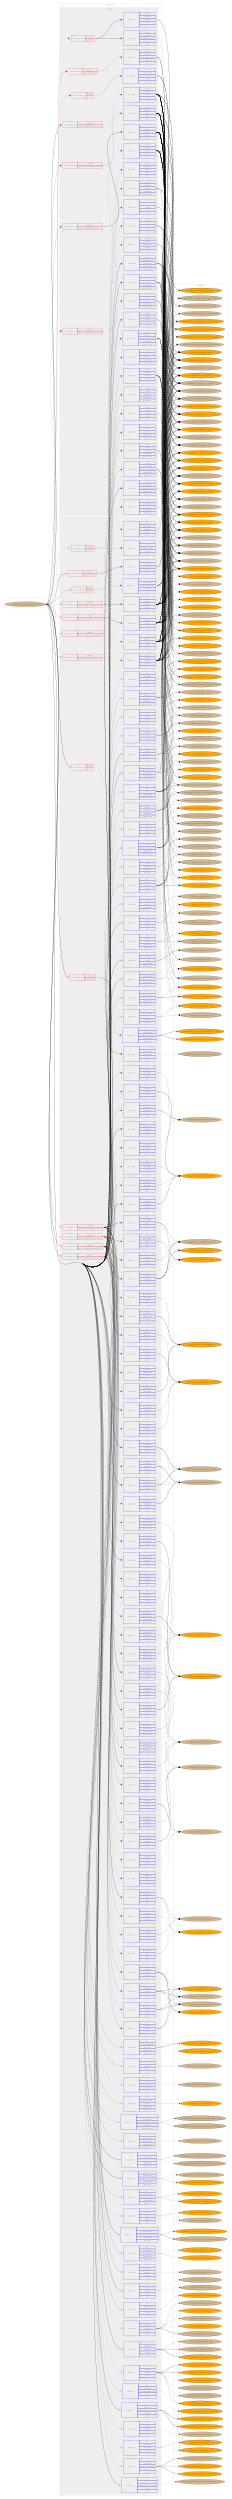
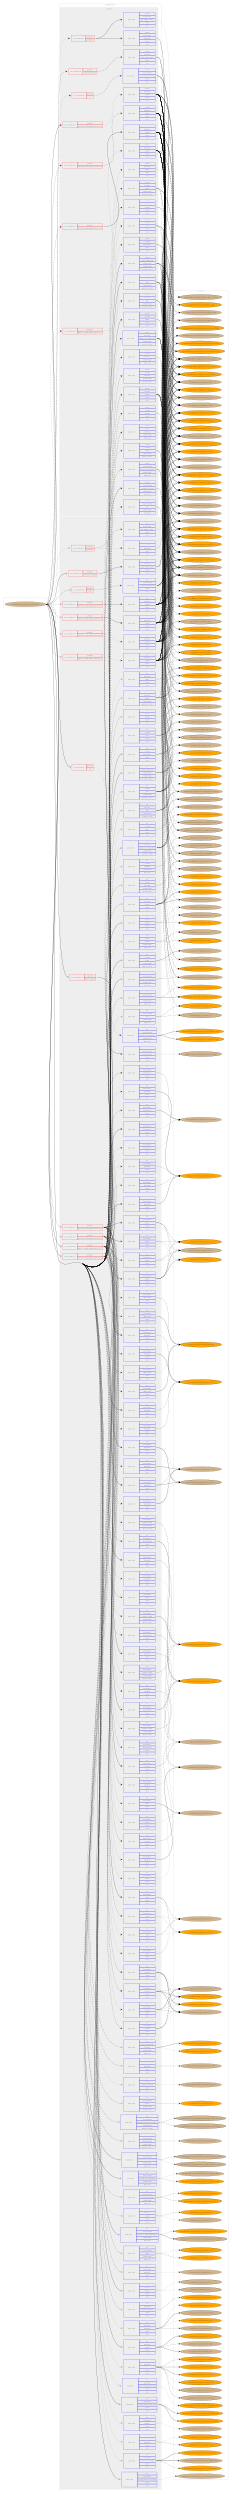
node "portage://sys-apps/coreutils-9.5": removed
